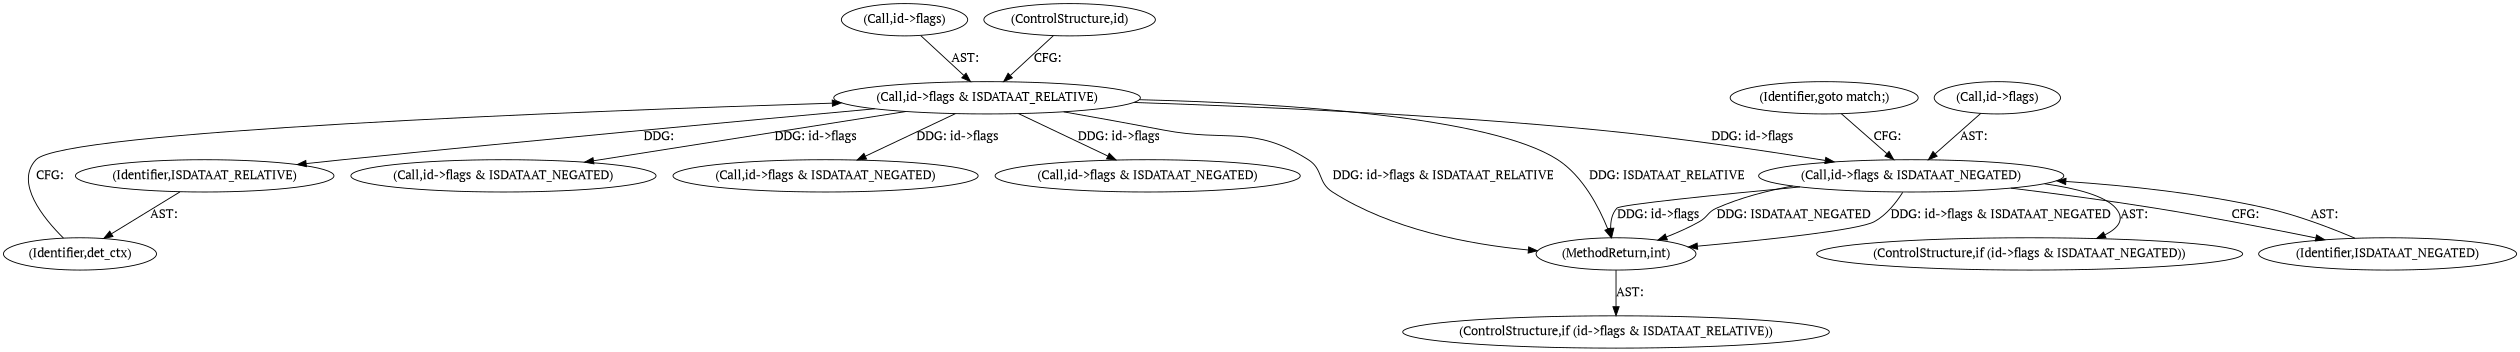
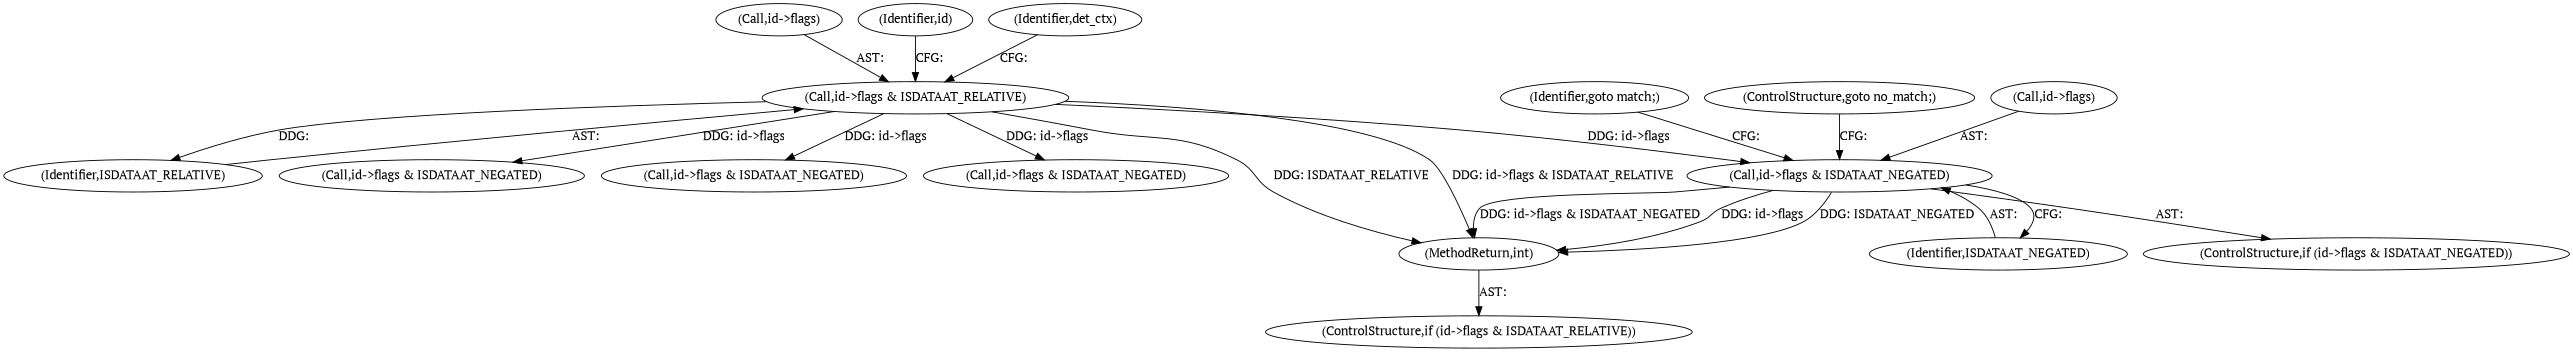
node "(ControlStructure,id)": label "(ControlStructure,id)" -> "(Identifier,id)"
node "(ControlStructure,goto no_match;)": added
edge "(Identifier,ISDATAAT_RELATIVE)" -> "(Identifier,det_ctx)": now "(Identifier,ISDATAAT_RELATIVE)" -> "(Call,id->flags & ISDATAAT_RELATIVE)"
